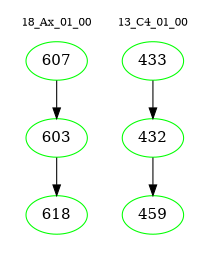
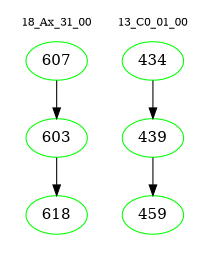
cluster "18_Ax_01_00": label "18_Ax_01_00" -> "18_Ax_31_00"
cluster "13_C4_01_00": label "13_C4_01_00" -> "13_C0_01_00"
node "433": label "433" -> "434"
node "432": label "432" -> "439"
